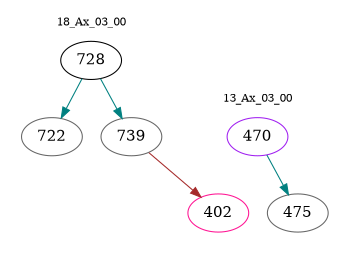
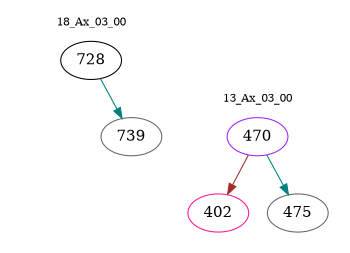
node "722": removed
edge "739" -> "402": now "470" -> "402"
